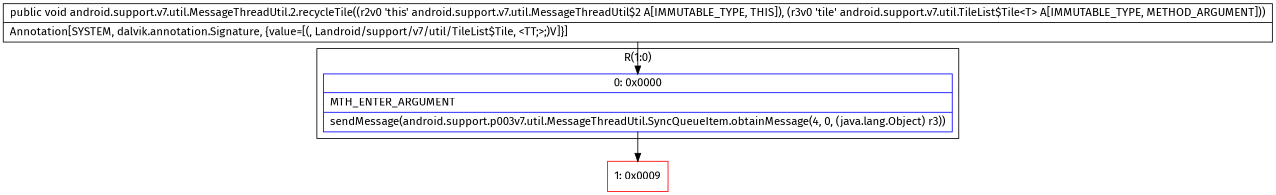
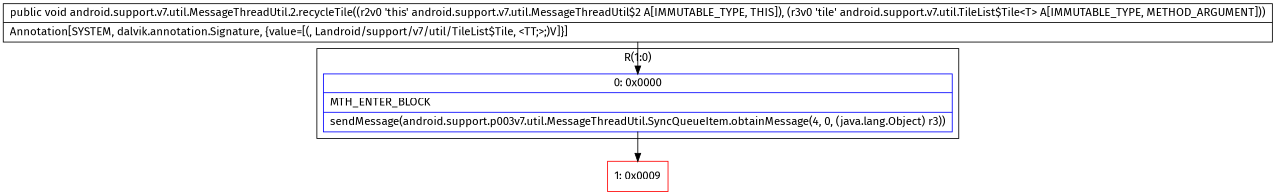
node "0: 0x0000": text "MTH_ENTER_ARGUMENT" -> "MTH_ENTER_BLOCK"
